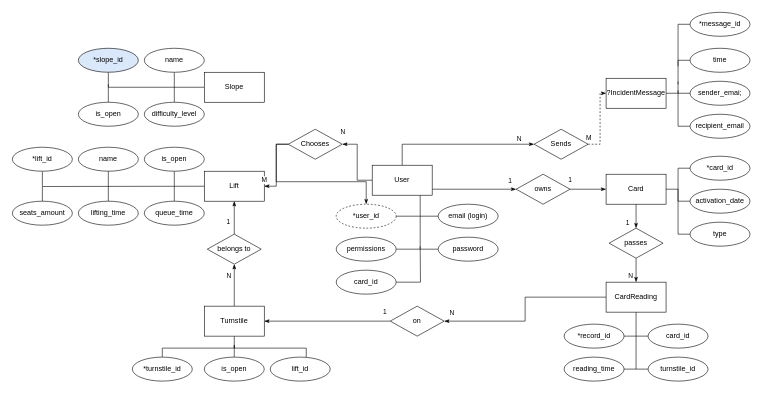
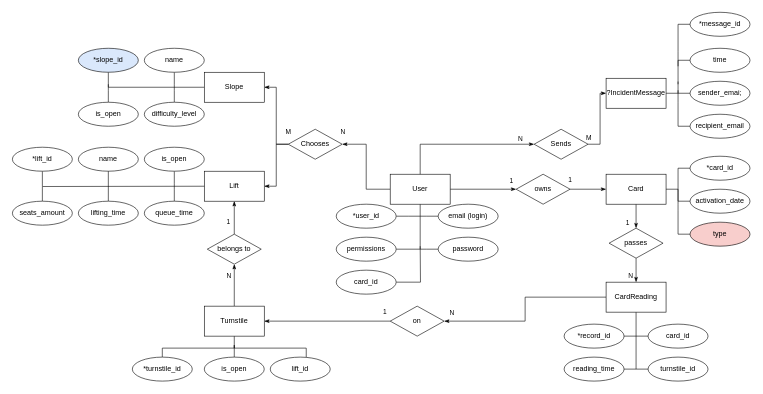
edge "Sends" -> "?IncidentMessage": style dashed -> solid
node "User": moved (402, 180) -> (420, 189)
edge "Chooses" -> "*user_id": now "Chooses" -> "Slope"
node "*user_id": style dashed -> solid
node "type": fillcolor #ffffff -> #f8cecc
